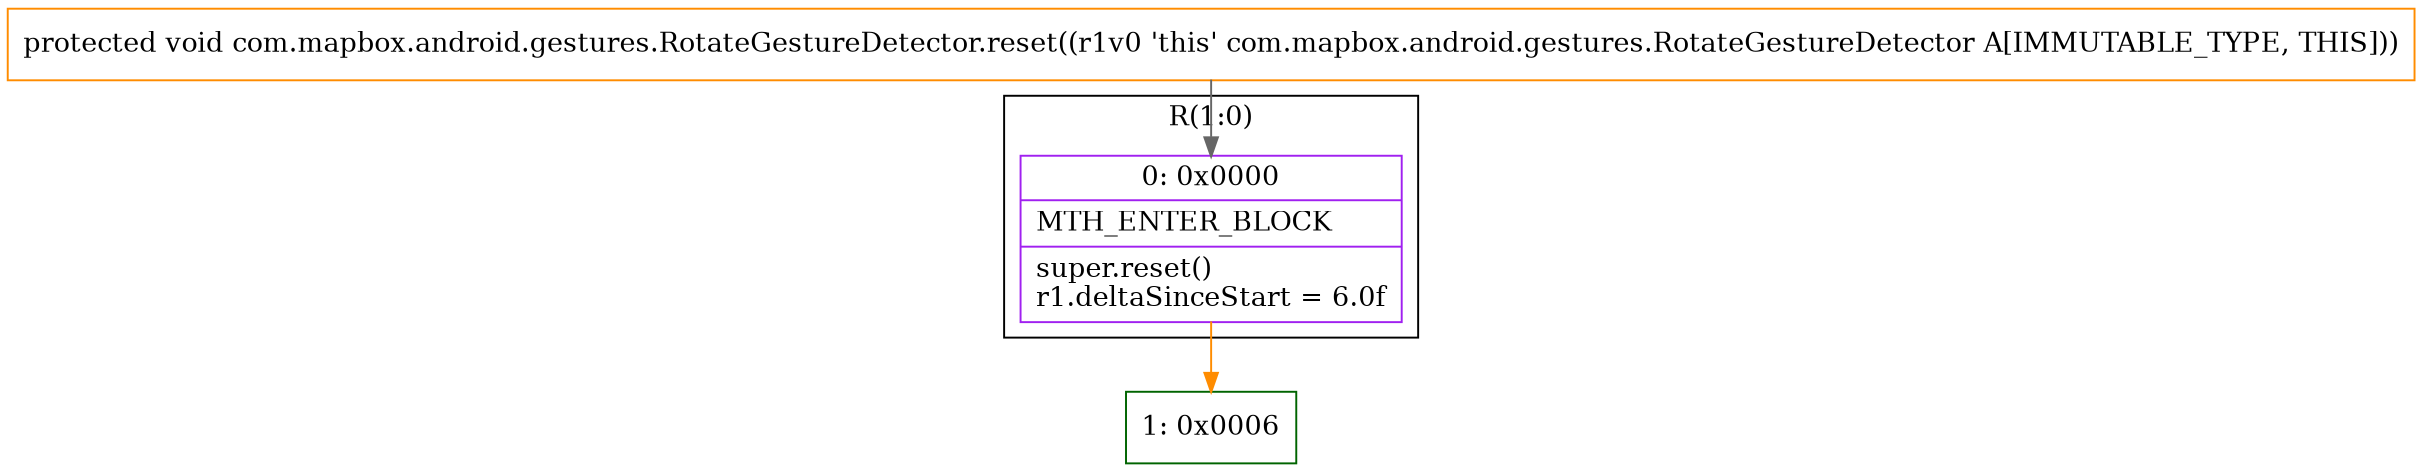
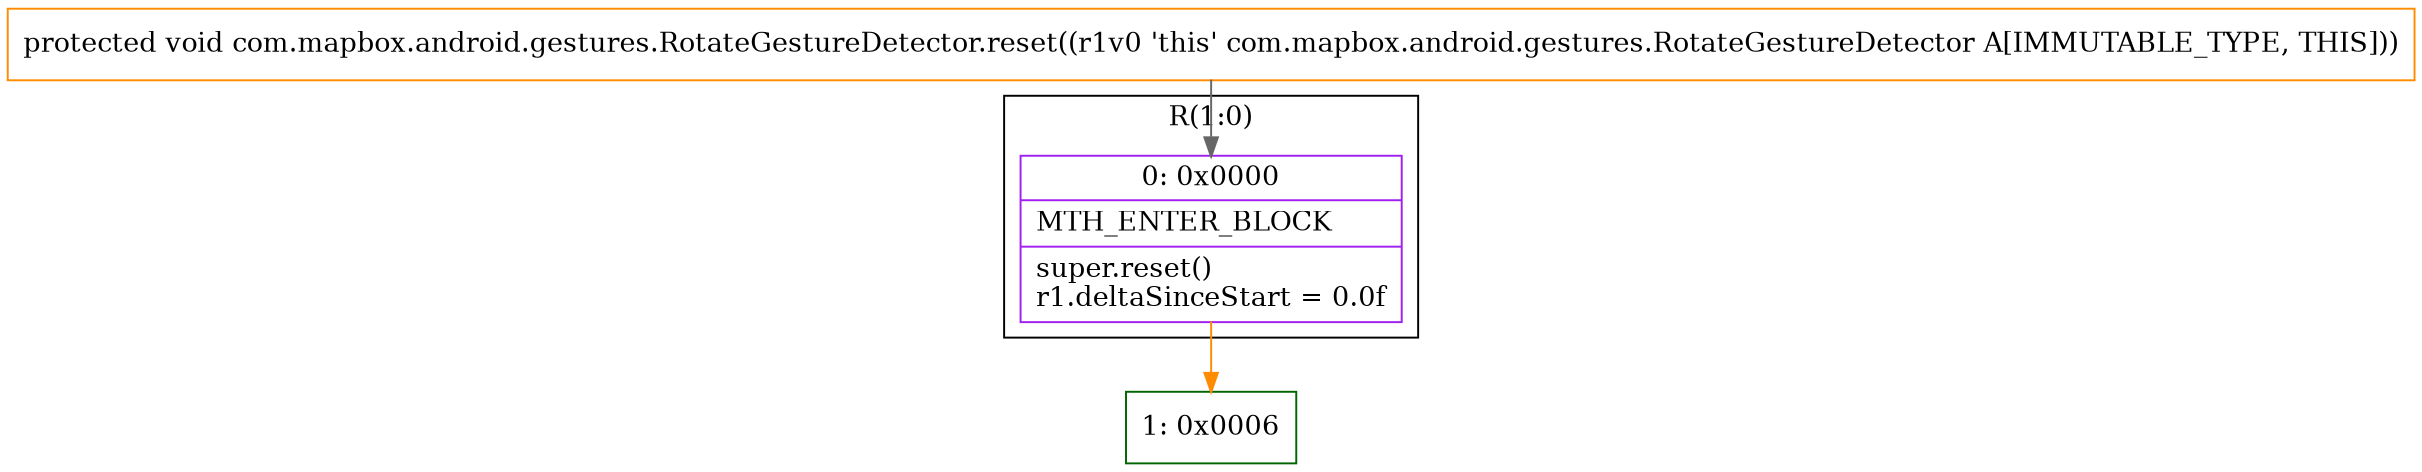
node "0: 0x0000": text "r1.deltaSinceStart = 6.0f" -> "r1.deltaSinceStart = 0.0f"
